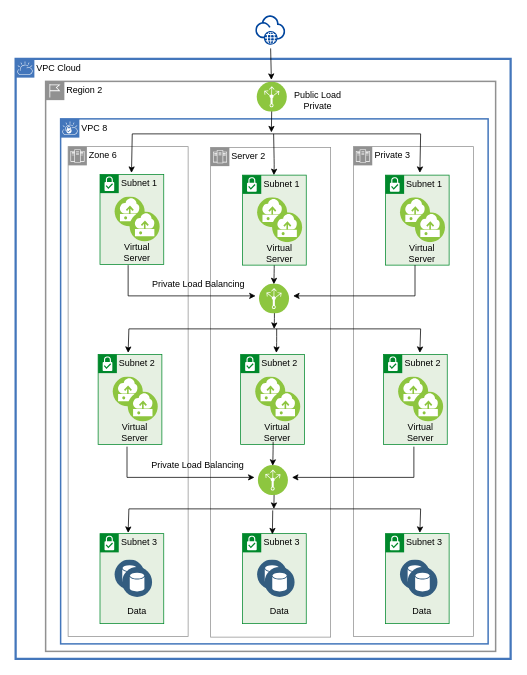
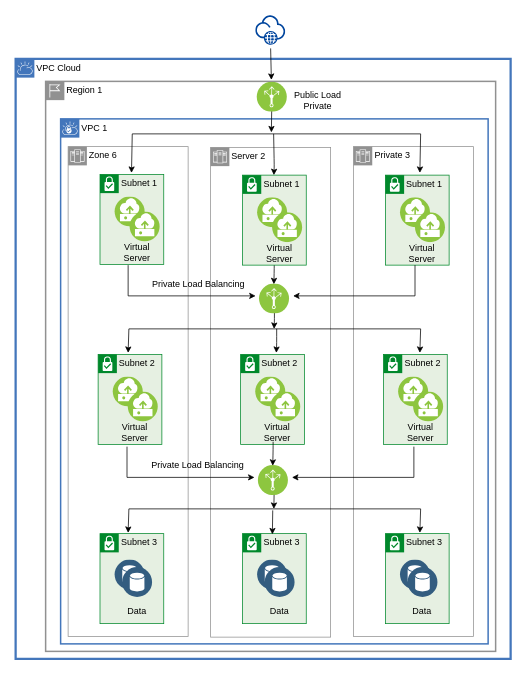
node "Region 2": label "Region 2" -> "Region 1"
node "VPC 8": label "VPC 8" -> "VPC 1"
